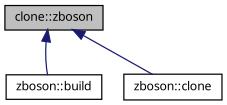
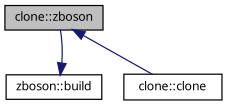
edge "zboson::build" -> "clone::zboson": reversed
node "zboson::clone": label "zboson::clone" -> "clone::clone"
